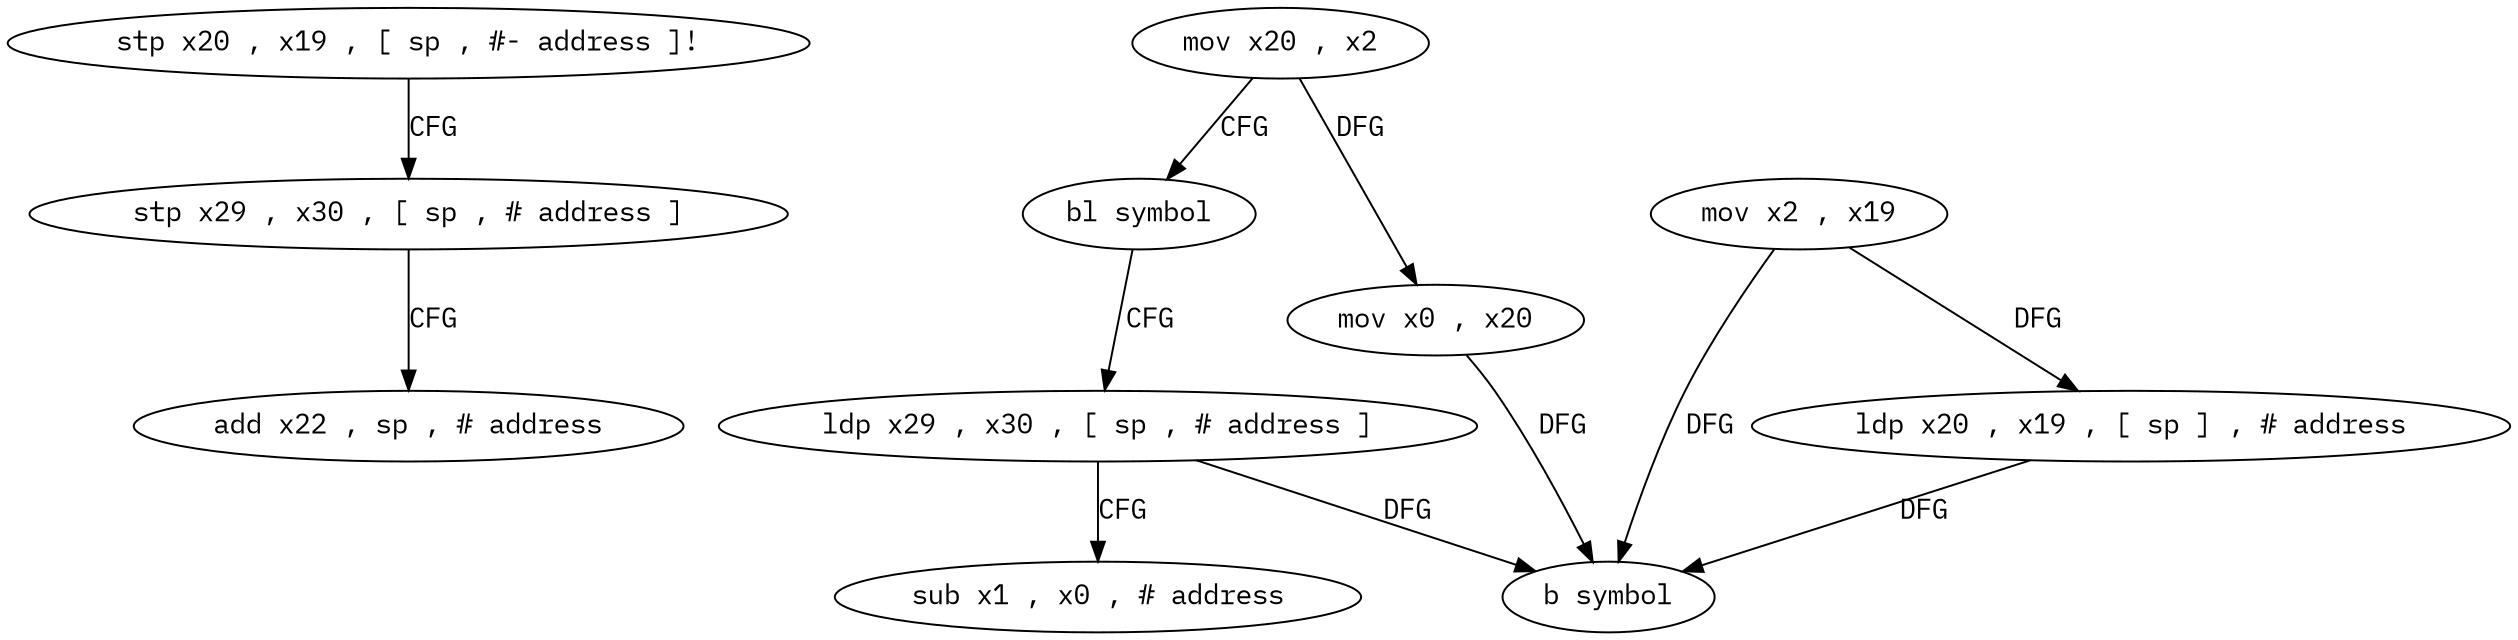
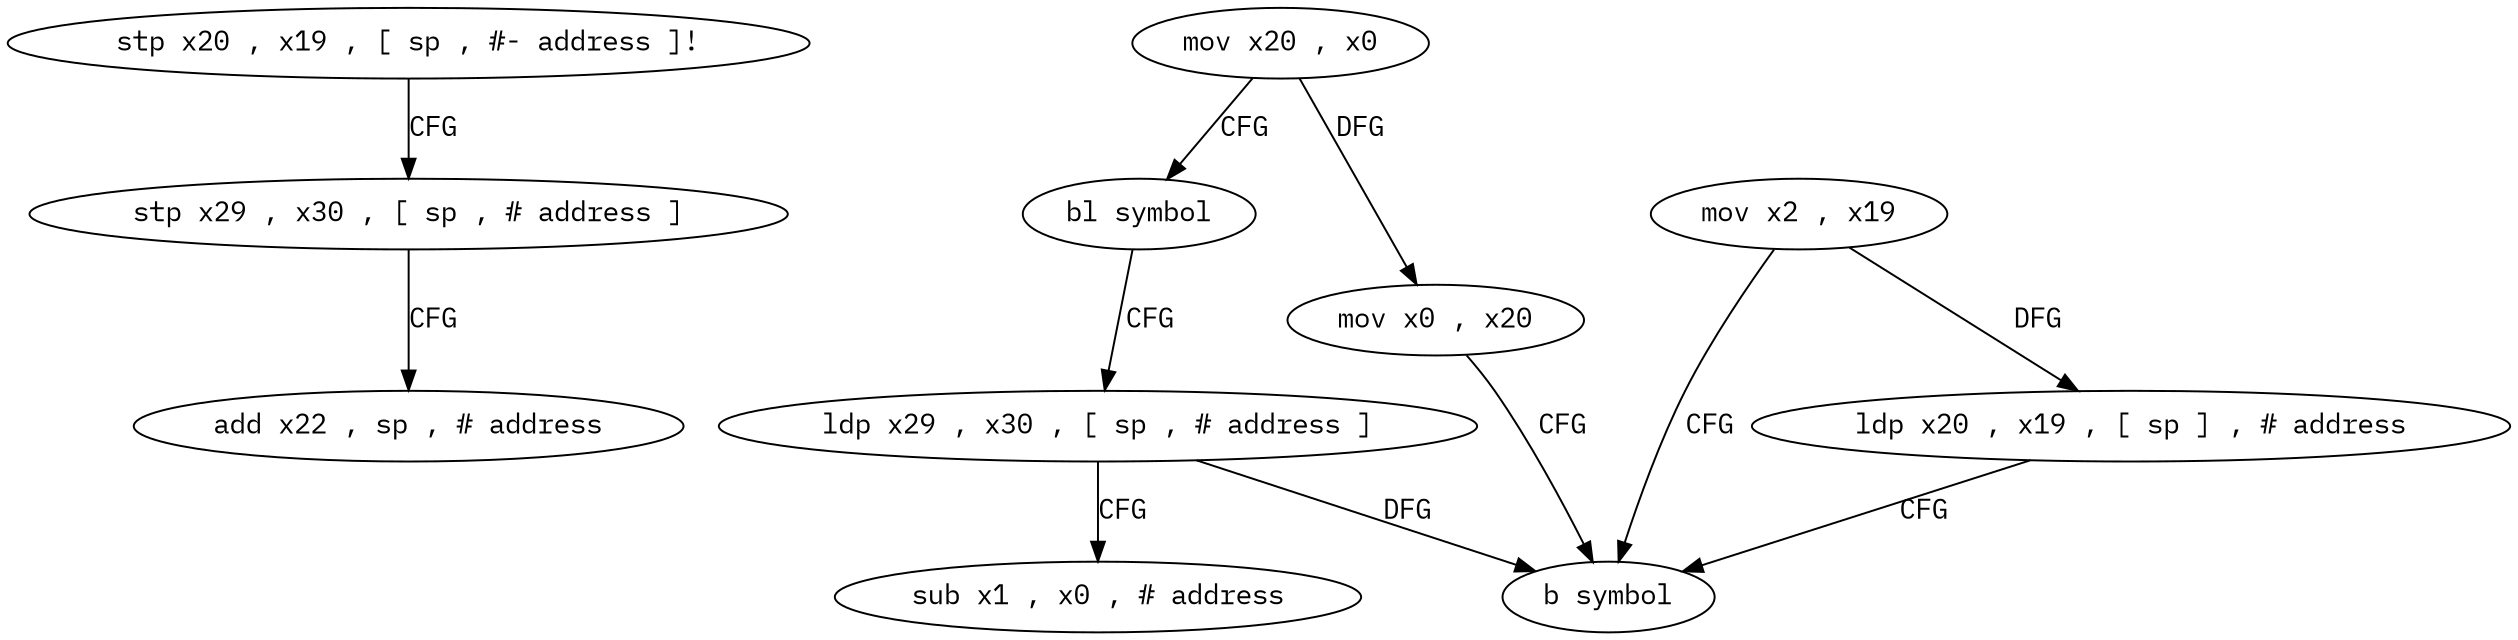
node "mov x20 , x2": label "mov x20 , x2" -> "mov x20 , x0"
edge "mov x0 , x20" -> "b symbol": label "DFG" -> "CFG"
edge "mov x2 , x19" -> "b symbol": label "DFG" -> "CFG"
edge "ldp x20 , x19 , [ sp ] , # address" -> "b symbol": label "DFG" -> "CFG"
